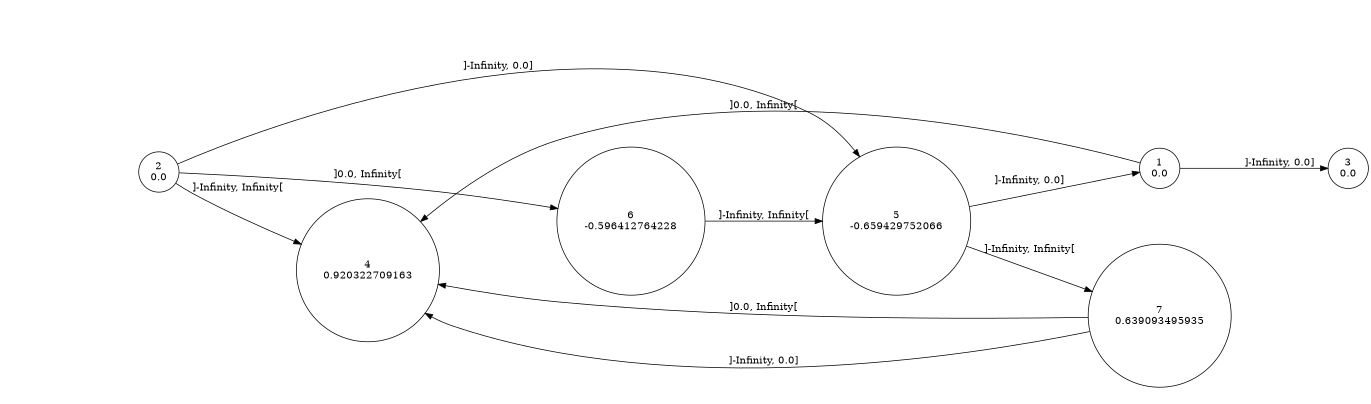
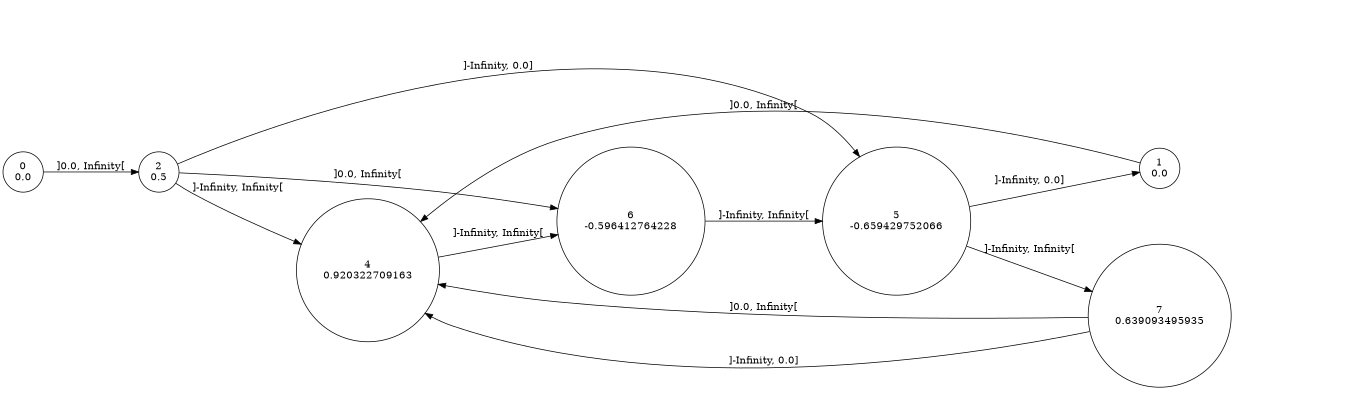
node "3 0.0": removed
node "0 0.0": added
node "2 0.0": label "2 0.0" -> "2 0.5"
edge "4 0.920322709163" -> "6 -0.596412764228": added, label "]-Infinity, Infinity["
